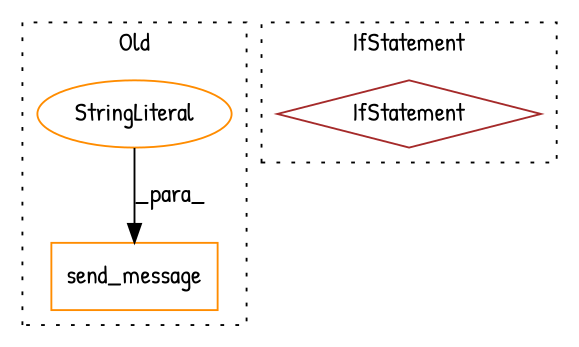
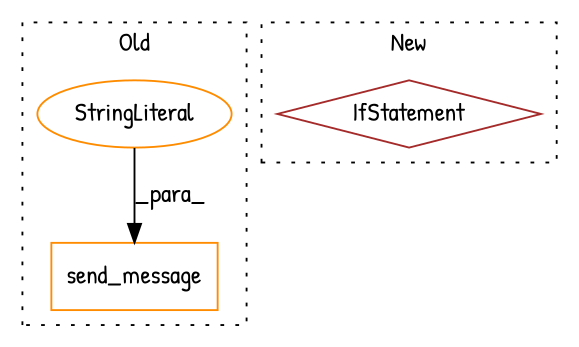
cluster "IfStatement": label "IfStatement" -> "New"
